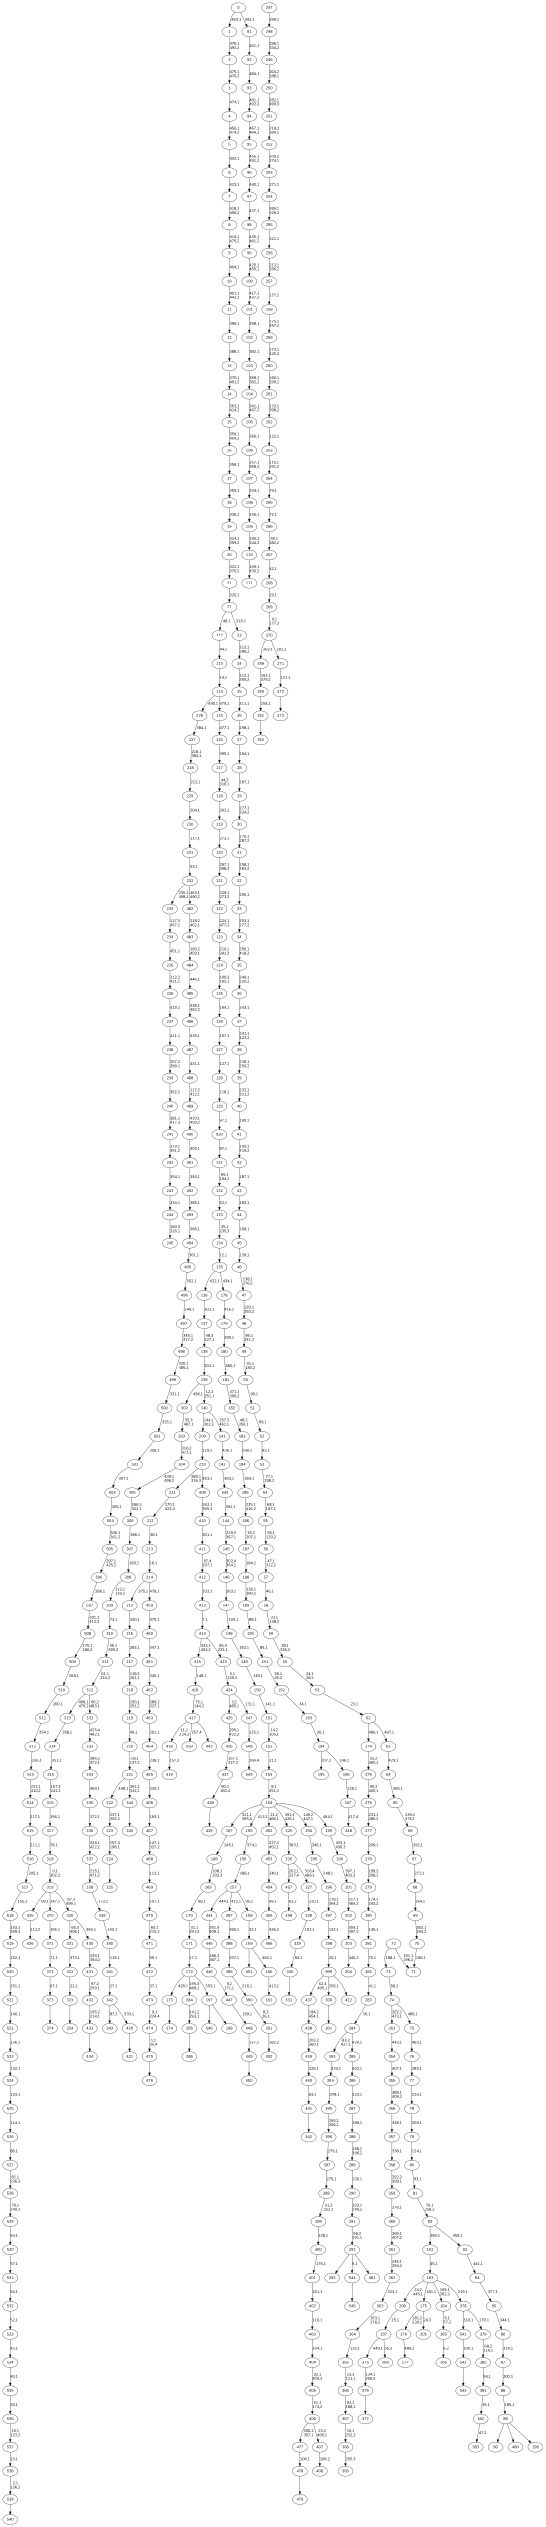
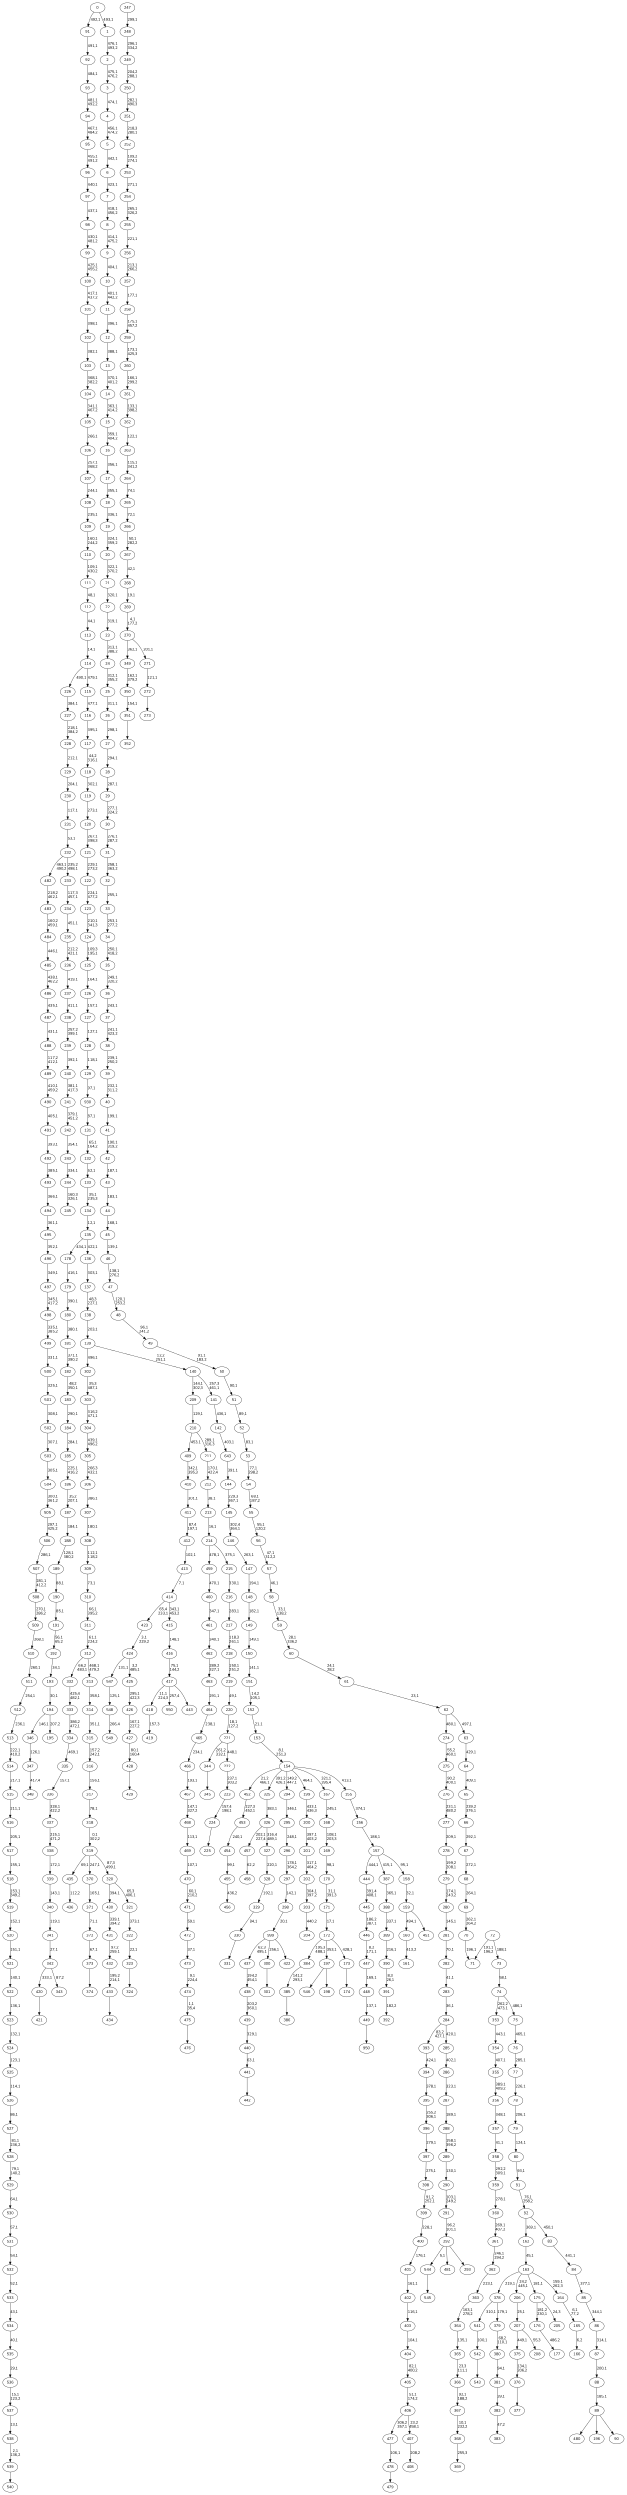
edge "22" -> "112": now "111" -> "112"
edge "335" -> "336": label "372,1" -> "157,1"
edge "357" -> "358": label "338,1" -> "41,1"
